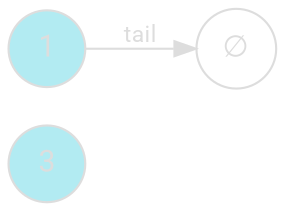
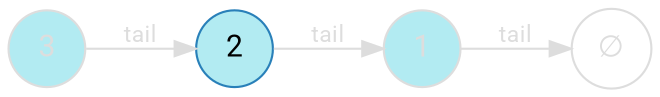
node "2": added
